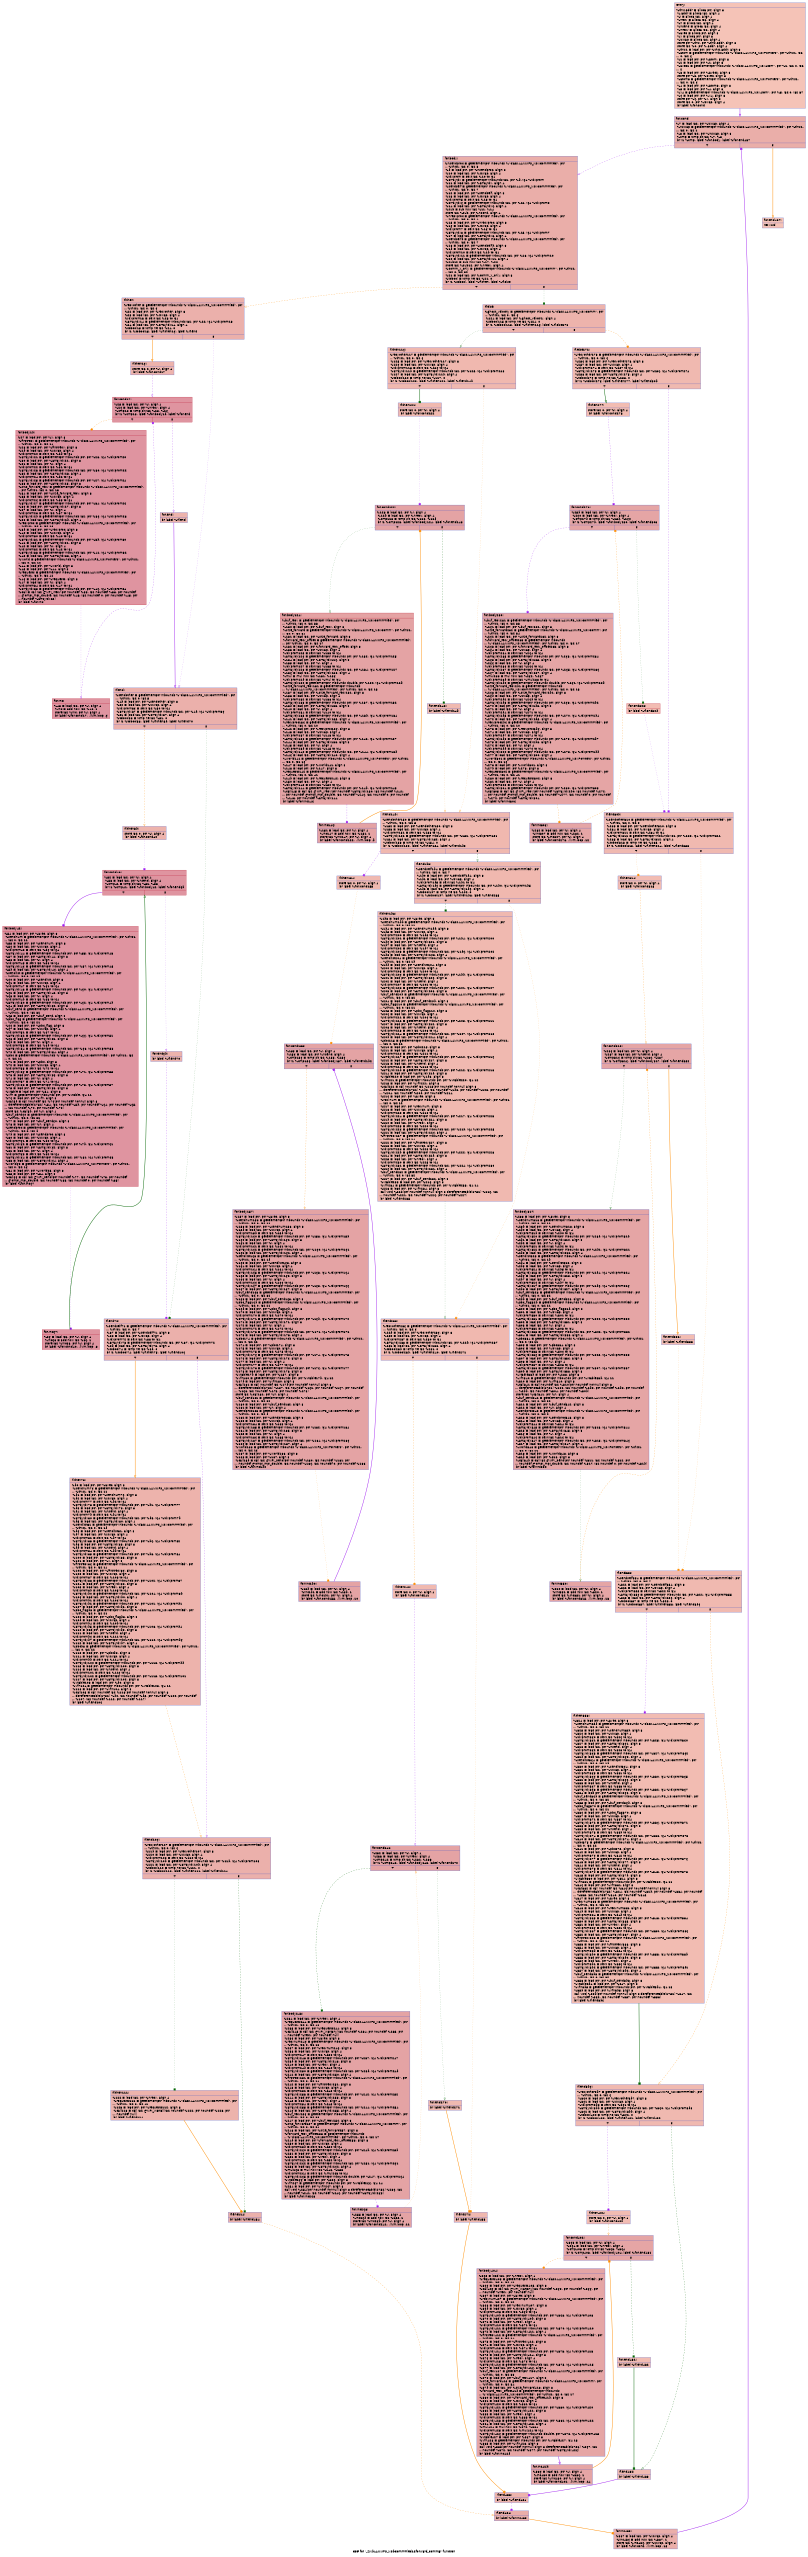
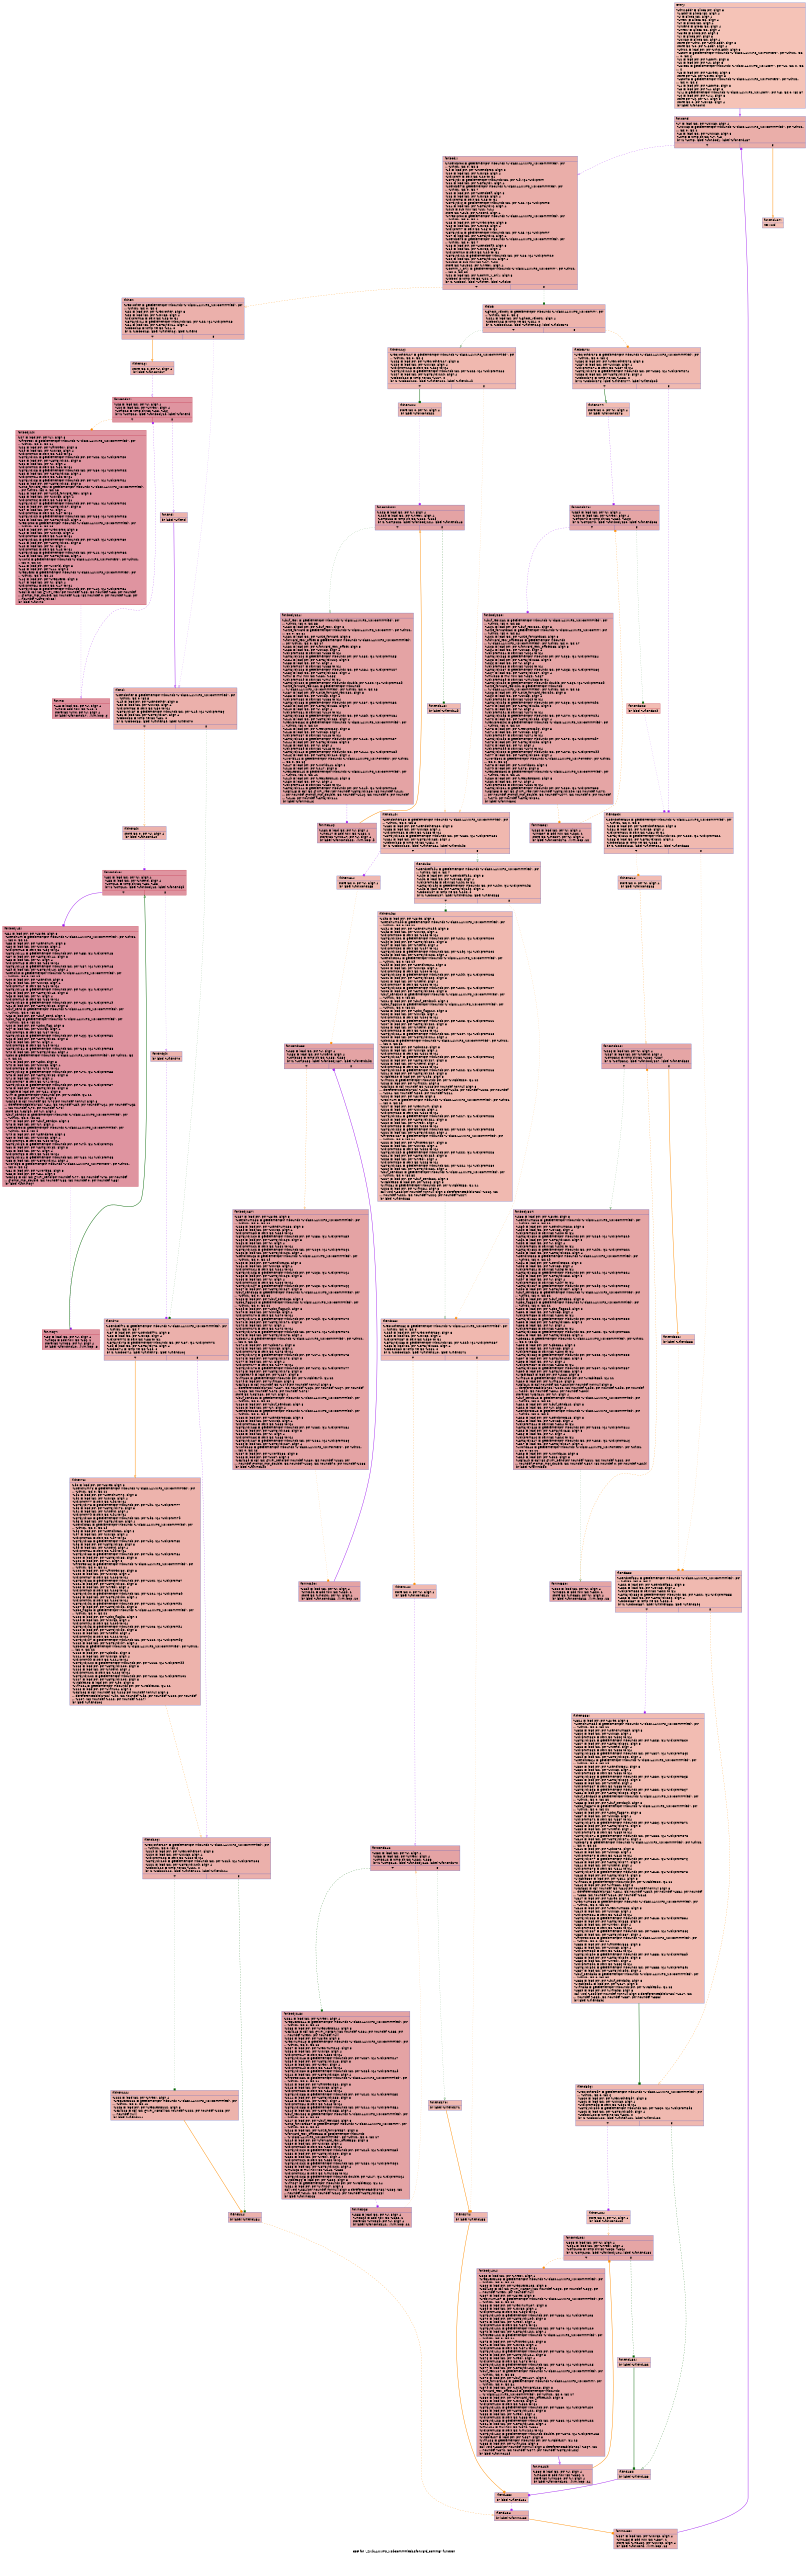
edge "for.inc146:" -> "for.cond122:": arrowhead box -> onormal
node "for.body124:": color #b70d28ff -> #3d50c3ff
